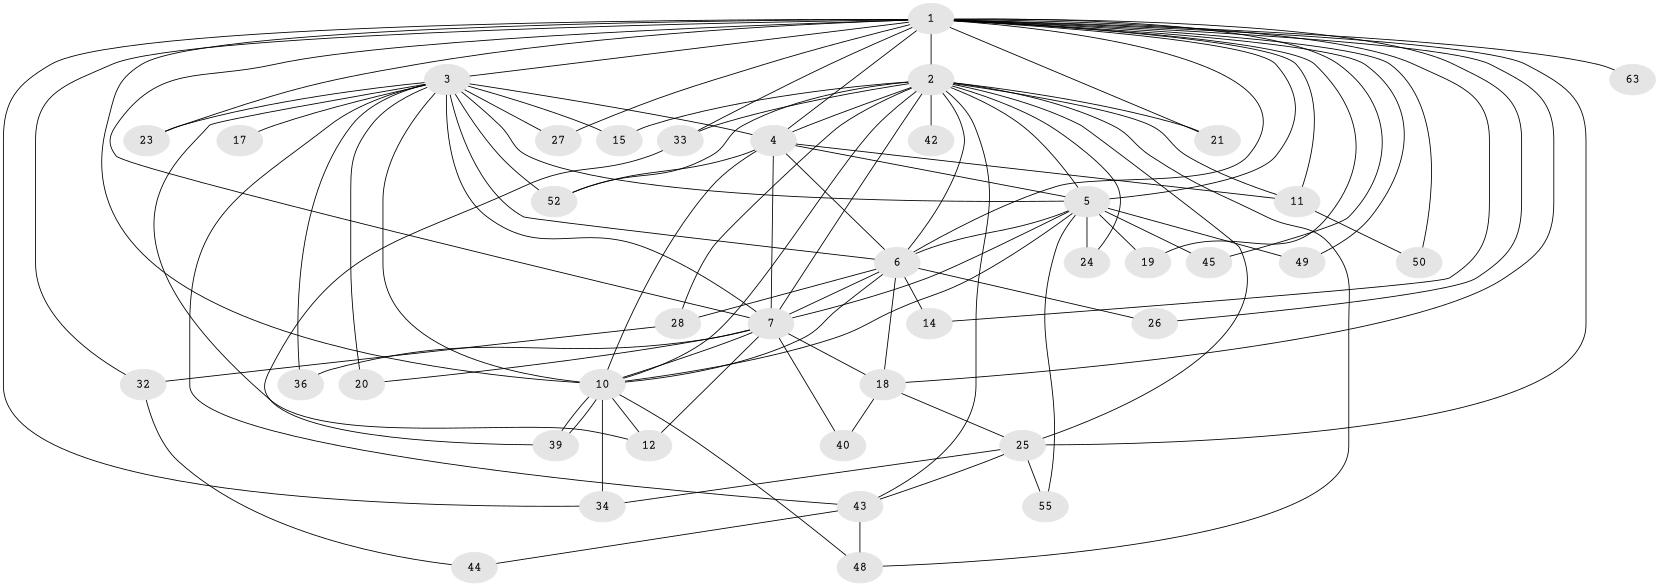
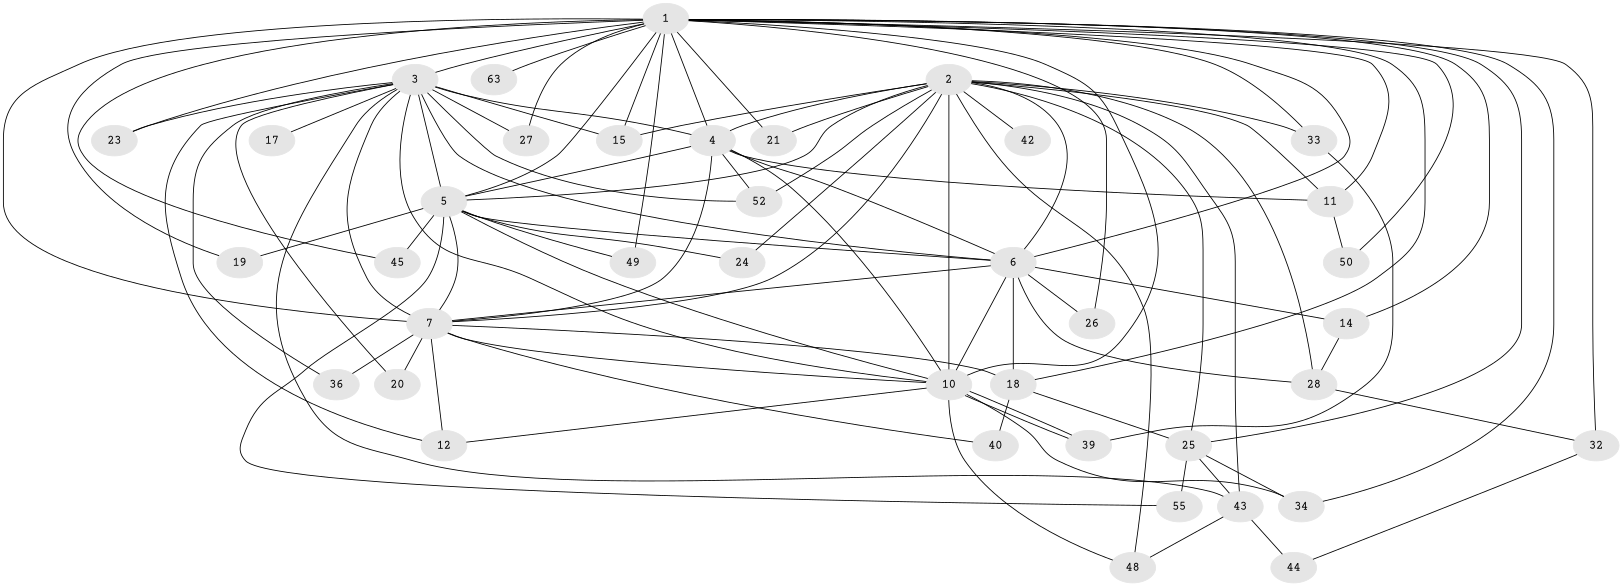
edge "1" -- "2": now "1" -- "15"
edge "14" -- "28": added
